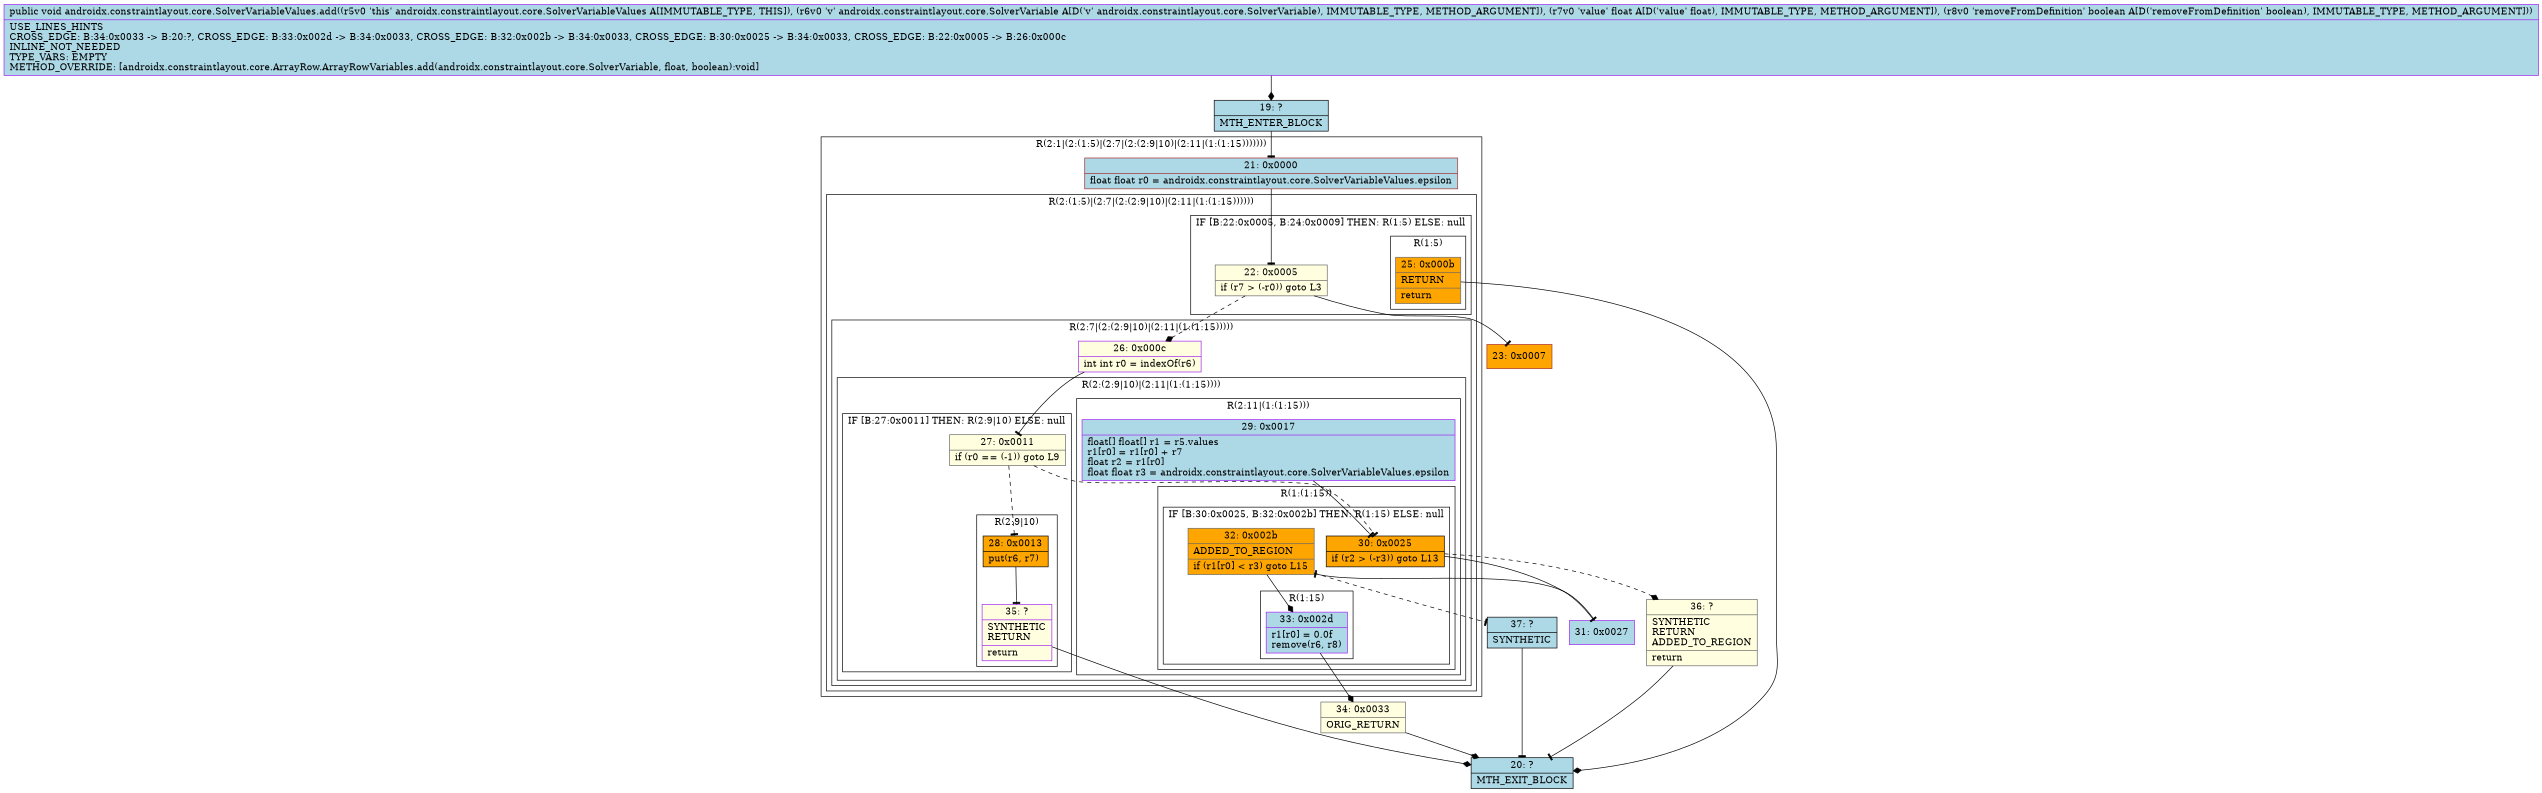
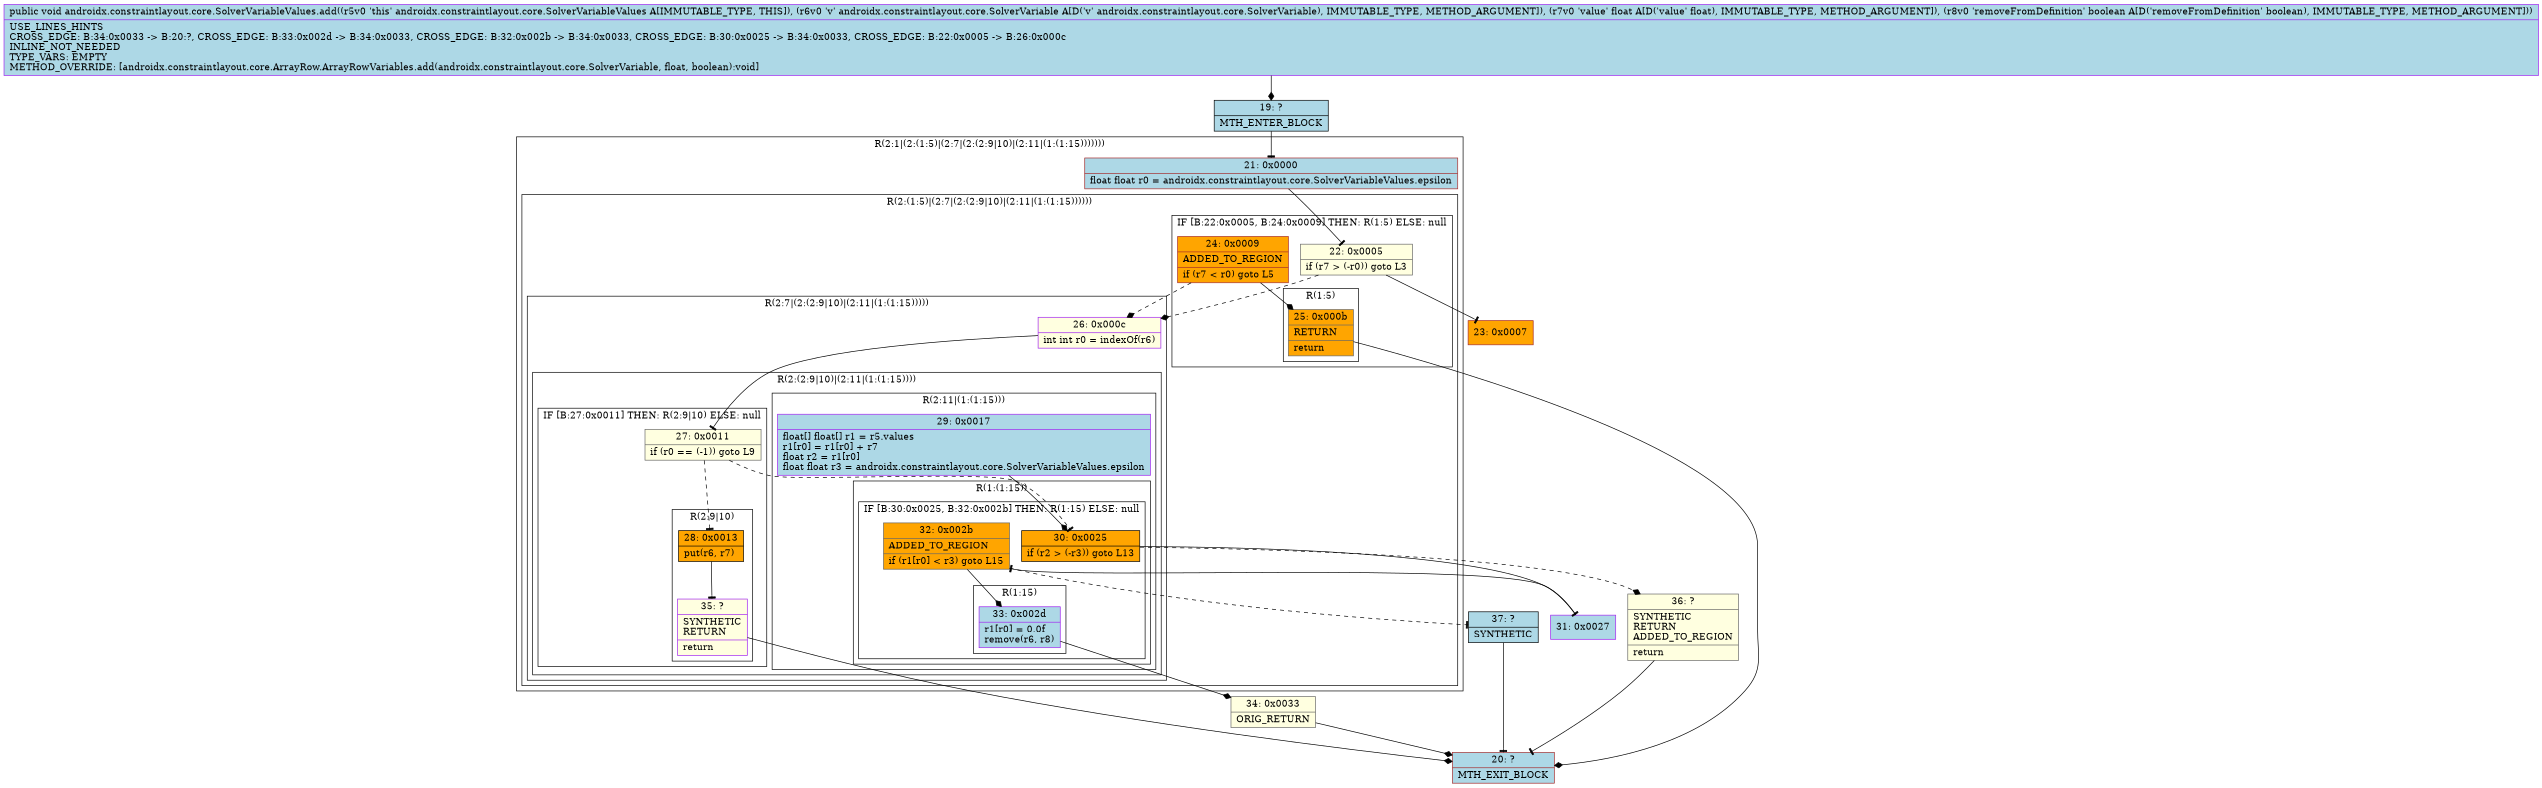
node "24: 0x0009": added
edge "29: 0x0017" -> "30: 0x0025": arrowhead tee -> diamond
node "20: ?": color black -> brown
